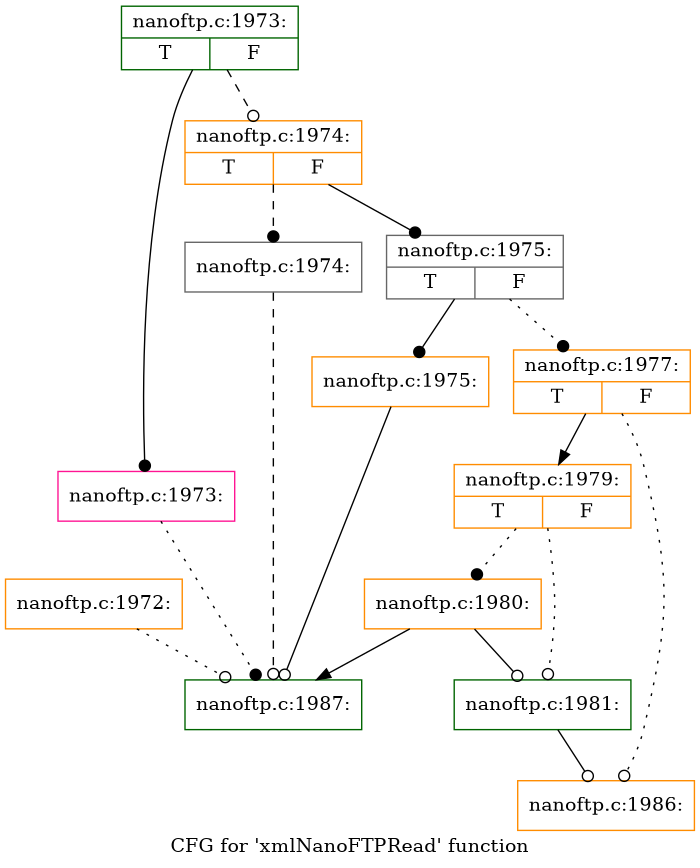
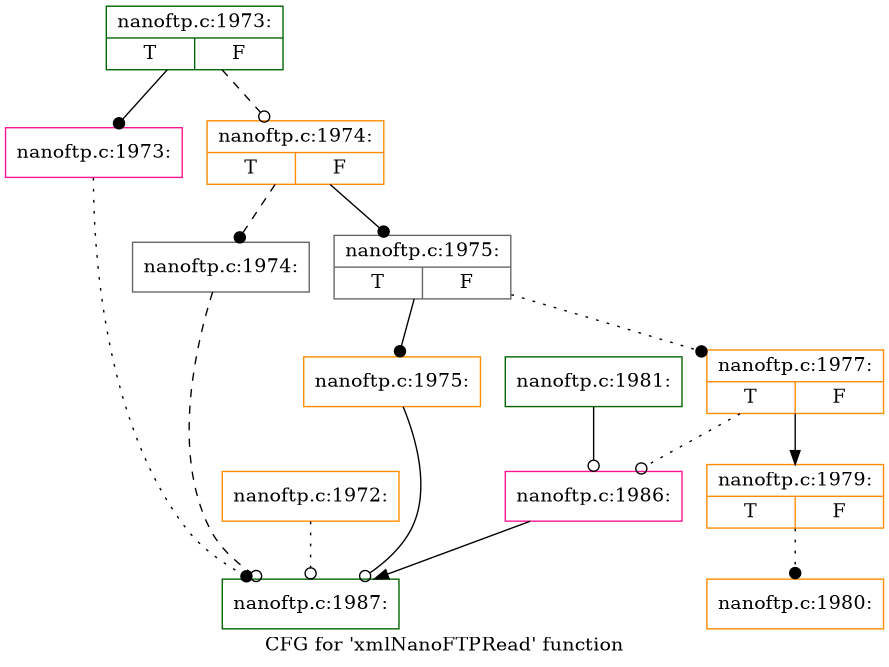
edge "nanoftp.c:1979:" -> "nanoftp.c:1981:": removed
edge "nanoftp.c:1980:" -> "nanoftp.c:1981:": removed
edge "nanoftp.c:1980:" -> "nanoftp.c:1987:": now "nanoftp.c:1986:" -> "nanoftp.c:1987:"
node "nanoftp.c:1986:": color darkorange -> deeppink
